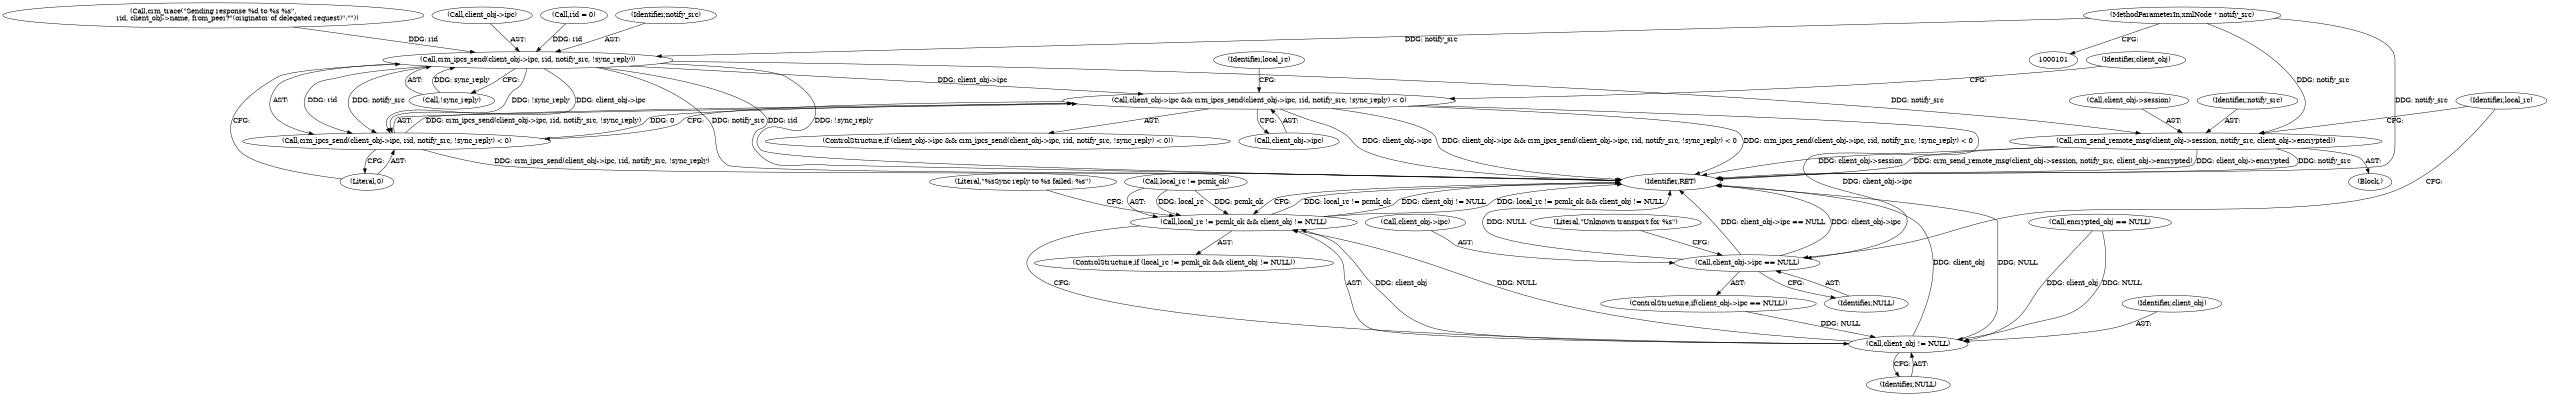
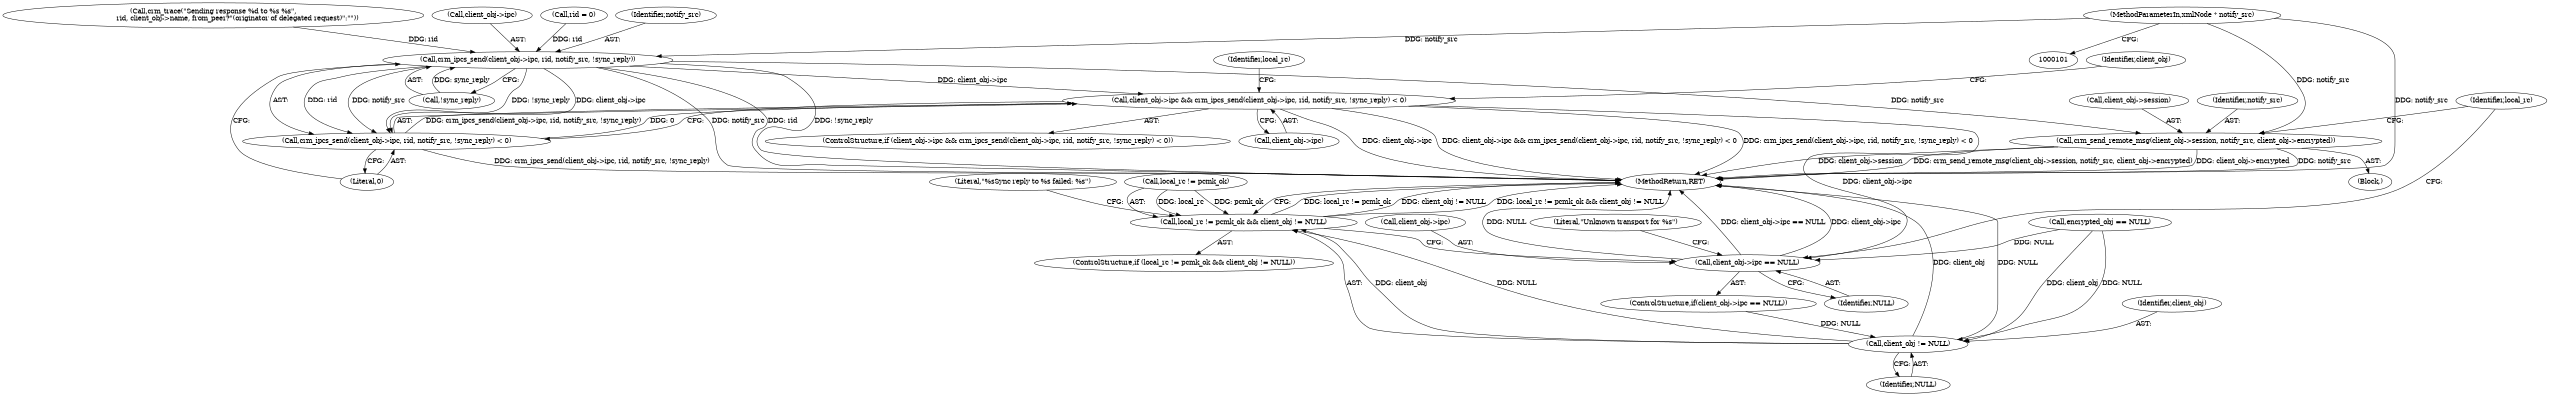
node "(Identifier,RET)": label "(Identifier,RET)" -> "(MethodReturn,RET)"
edge "(Call,encrypted_obj == NULL)" -> "(Call,client_obj->ipc == NULL)": added, label "DDG: NULL"
edge "(Call,local_rc != pcmk_ok && client_obj != NULL)" -> "(Call,client_obj != NULL)": now "(Call,local_rc != pcmk_ok && client_obj != NULL)" -> "(Call,client_obj->ipc == NULL)"
